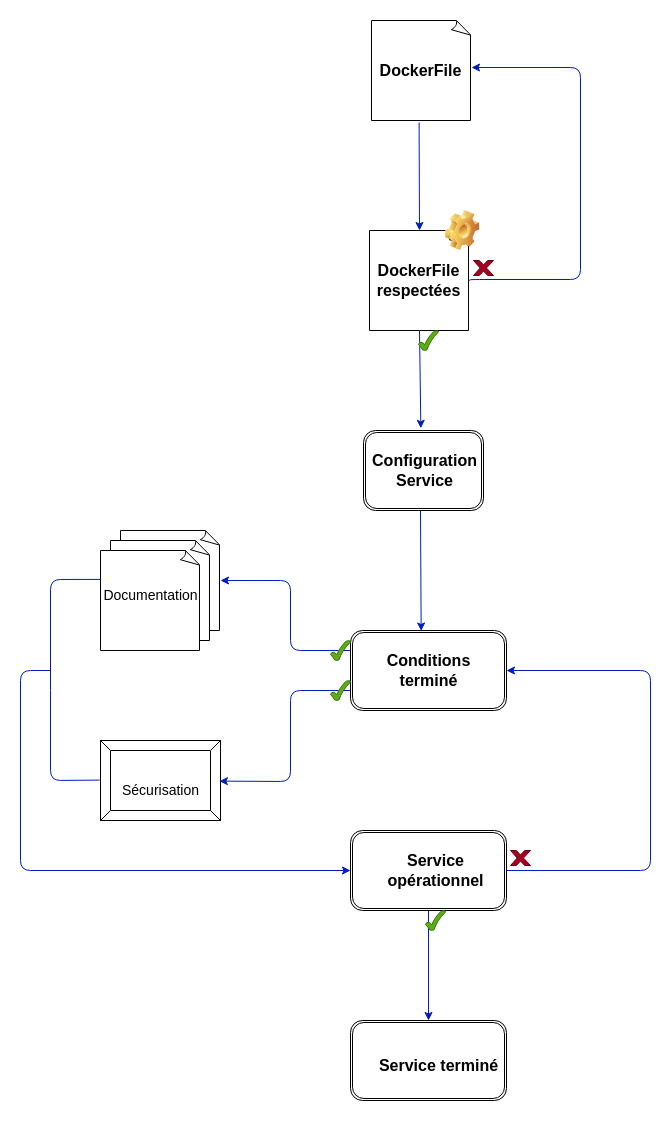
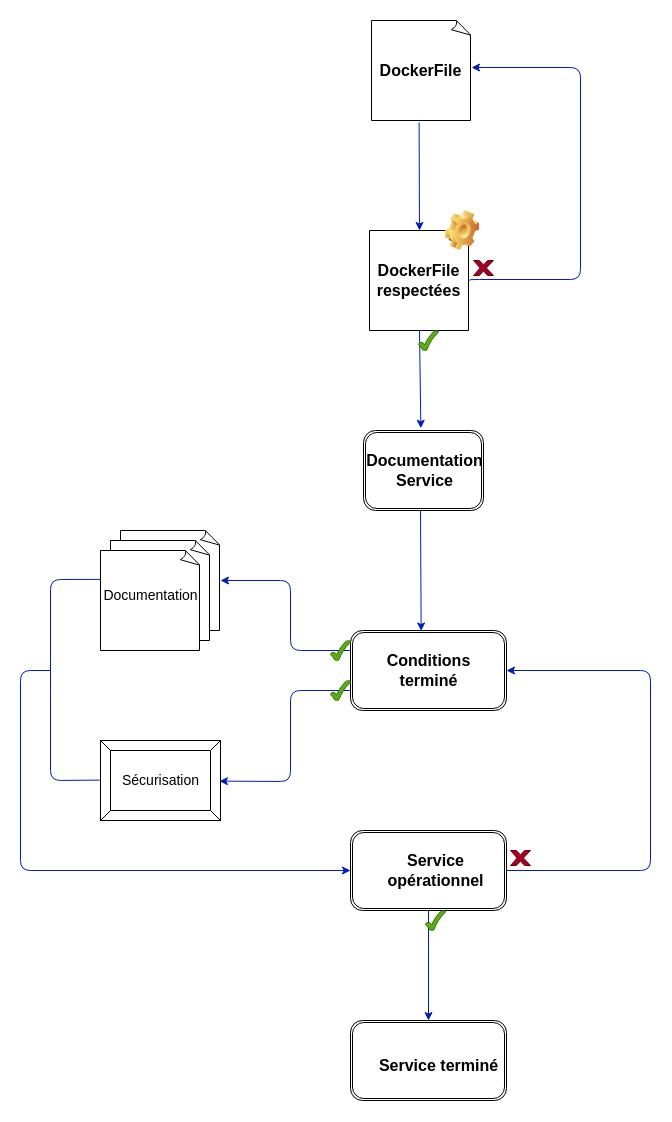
node "Configuration Service": label "Configuration Service" -> "Documentation Service"
node "Sécurisation": moved (161, 791) -> (161, 781)
